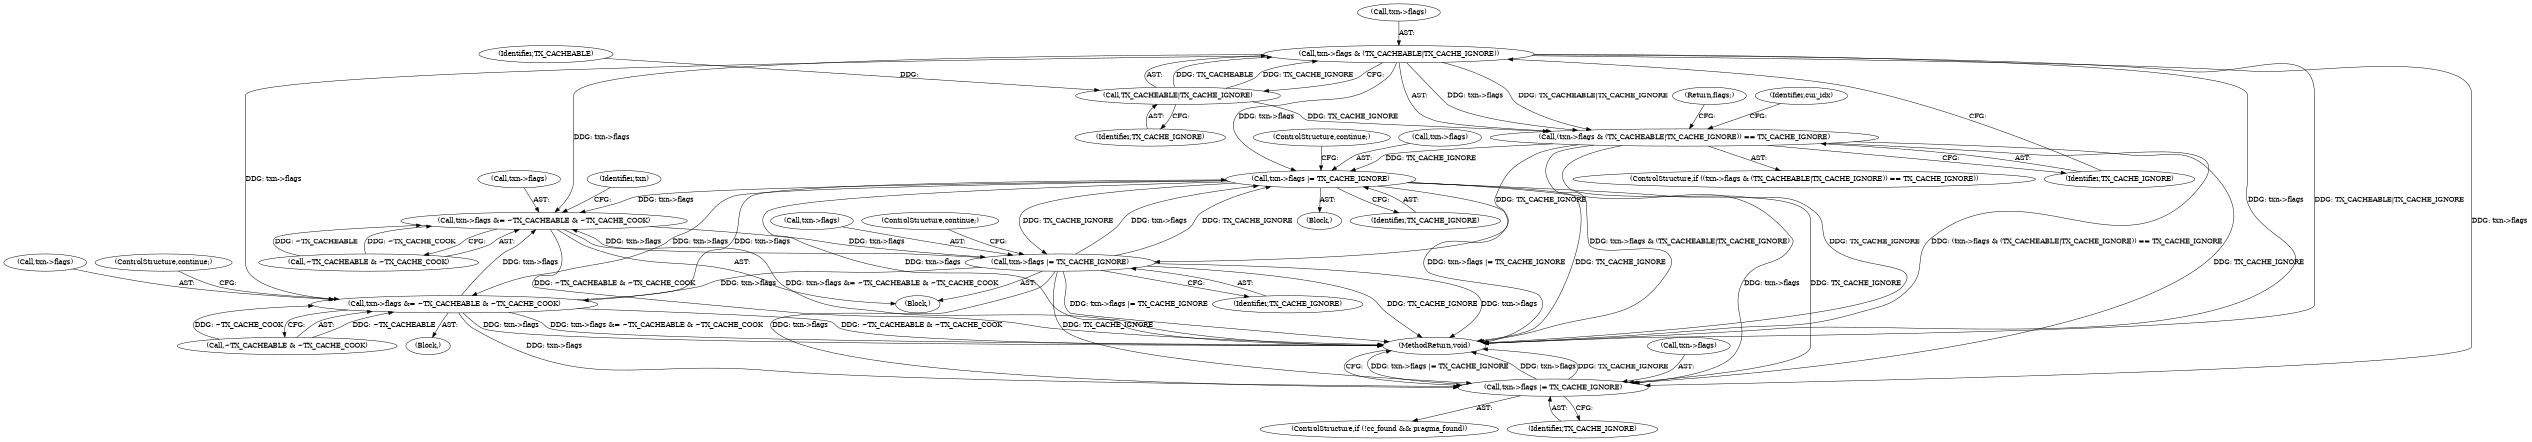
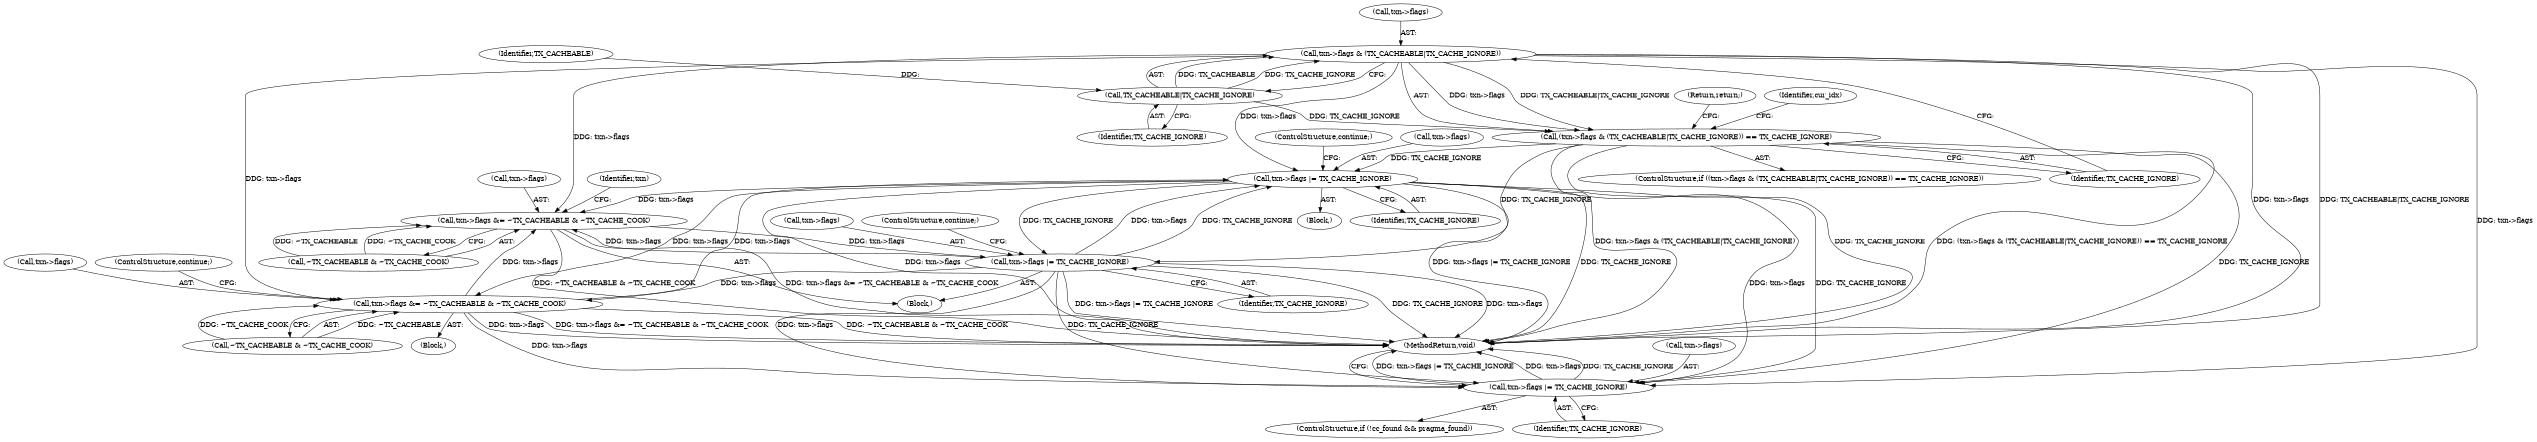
node "(Return,flags;)": label "(Return,flags;)" -> "(Return,return;)"
